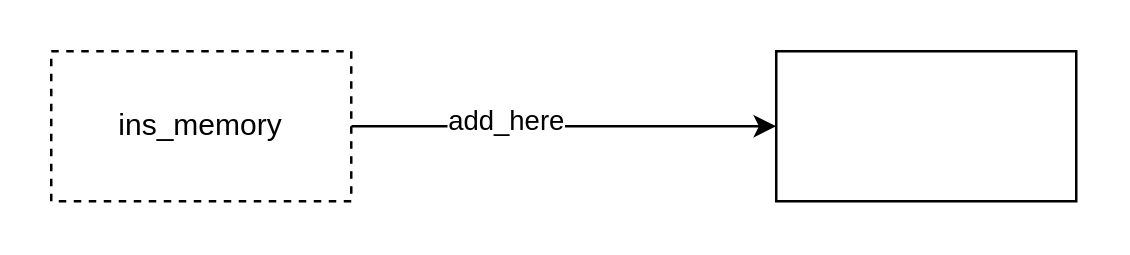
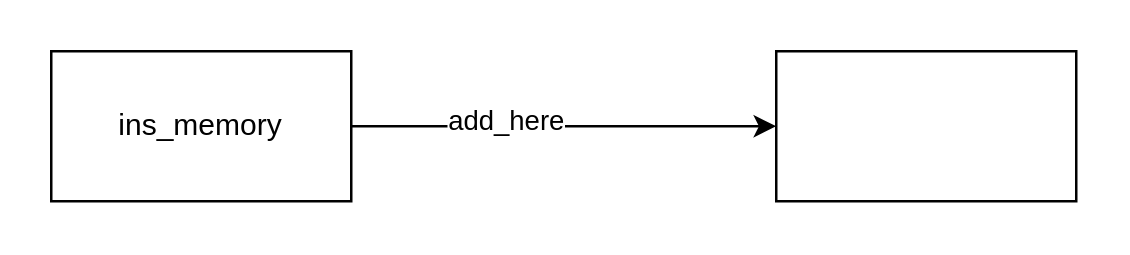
node "ins_memory": style dashed -> solid
